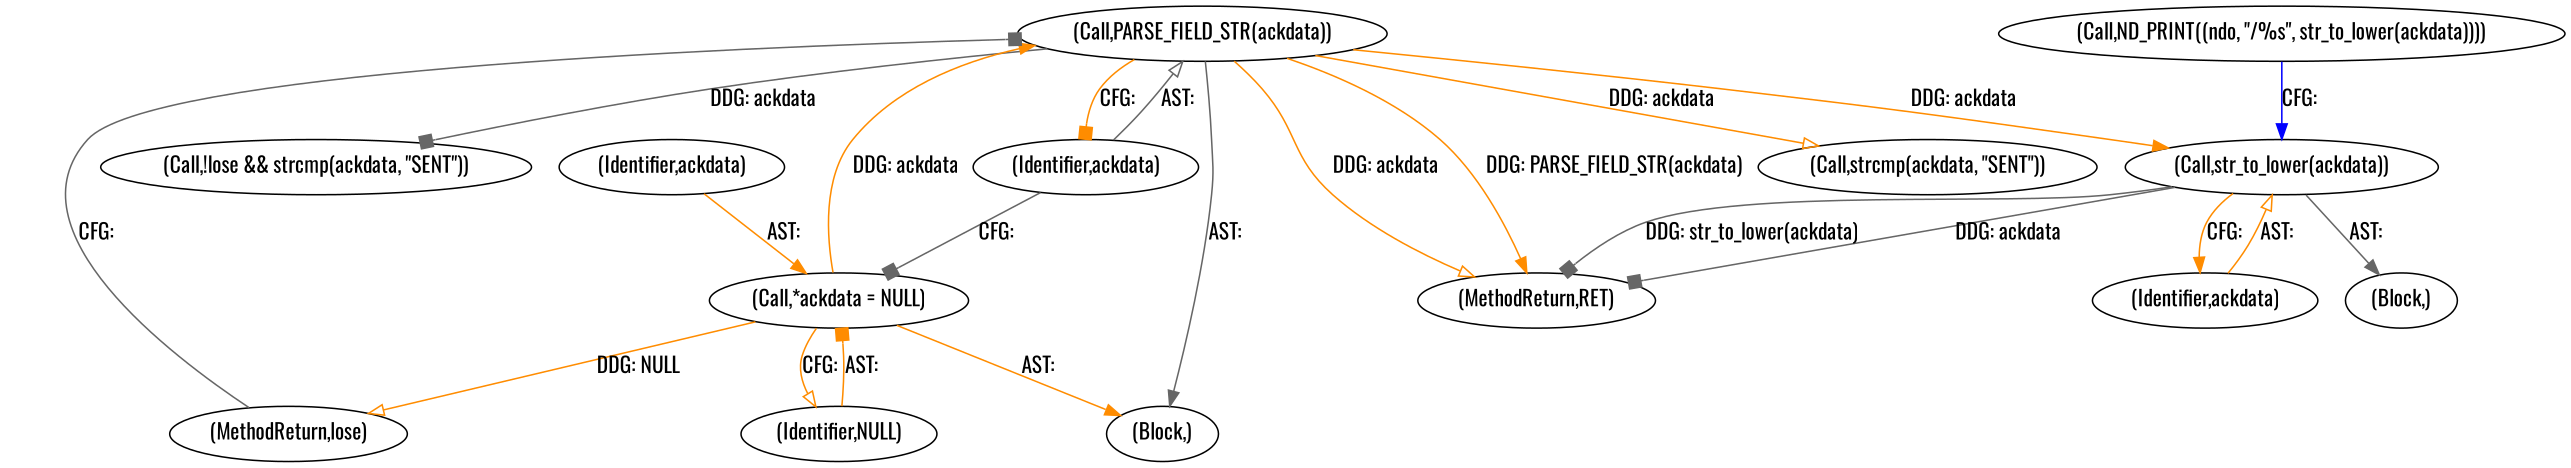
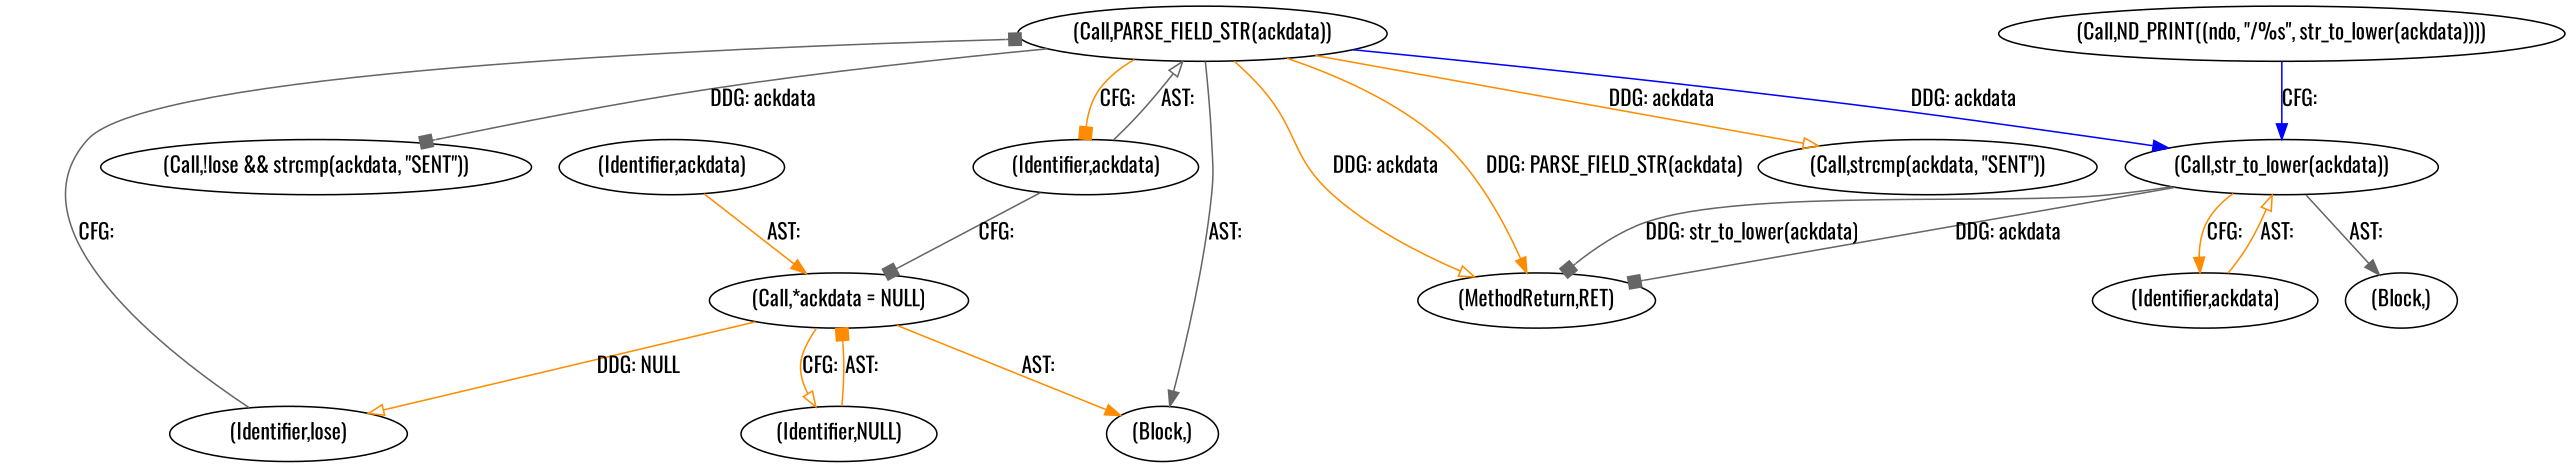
edge "(Call,PARSE_FIELD_STR(ackdata))" -> "(Call,str_to_lower(ackdata))": color darkorange -> blue
edge "(Call,*ackdata = NULL)" -> "(Call,PARSE_FIELD_STR(ackdata))": removed, label "DDG: ackdata"
node "(MethodReturn,lose)": label "(MethodReturn,lose)" -> "(Identifier,lose)"
